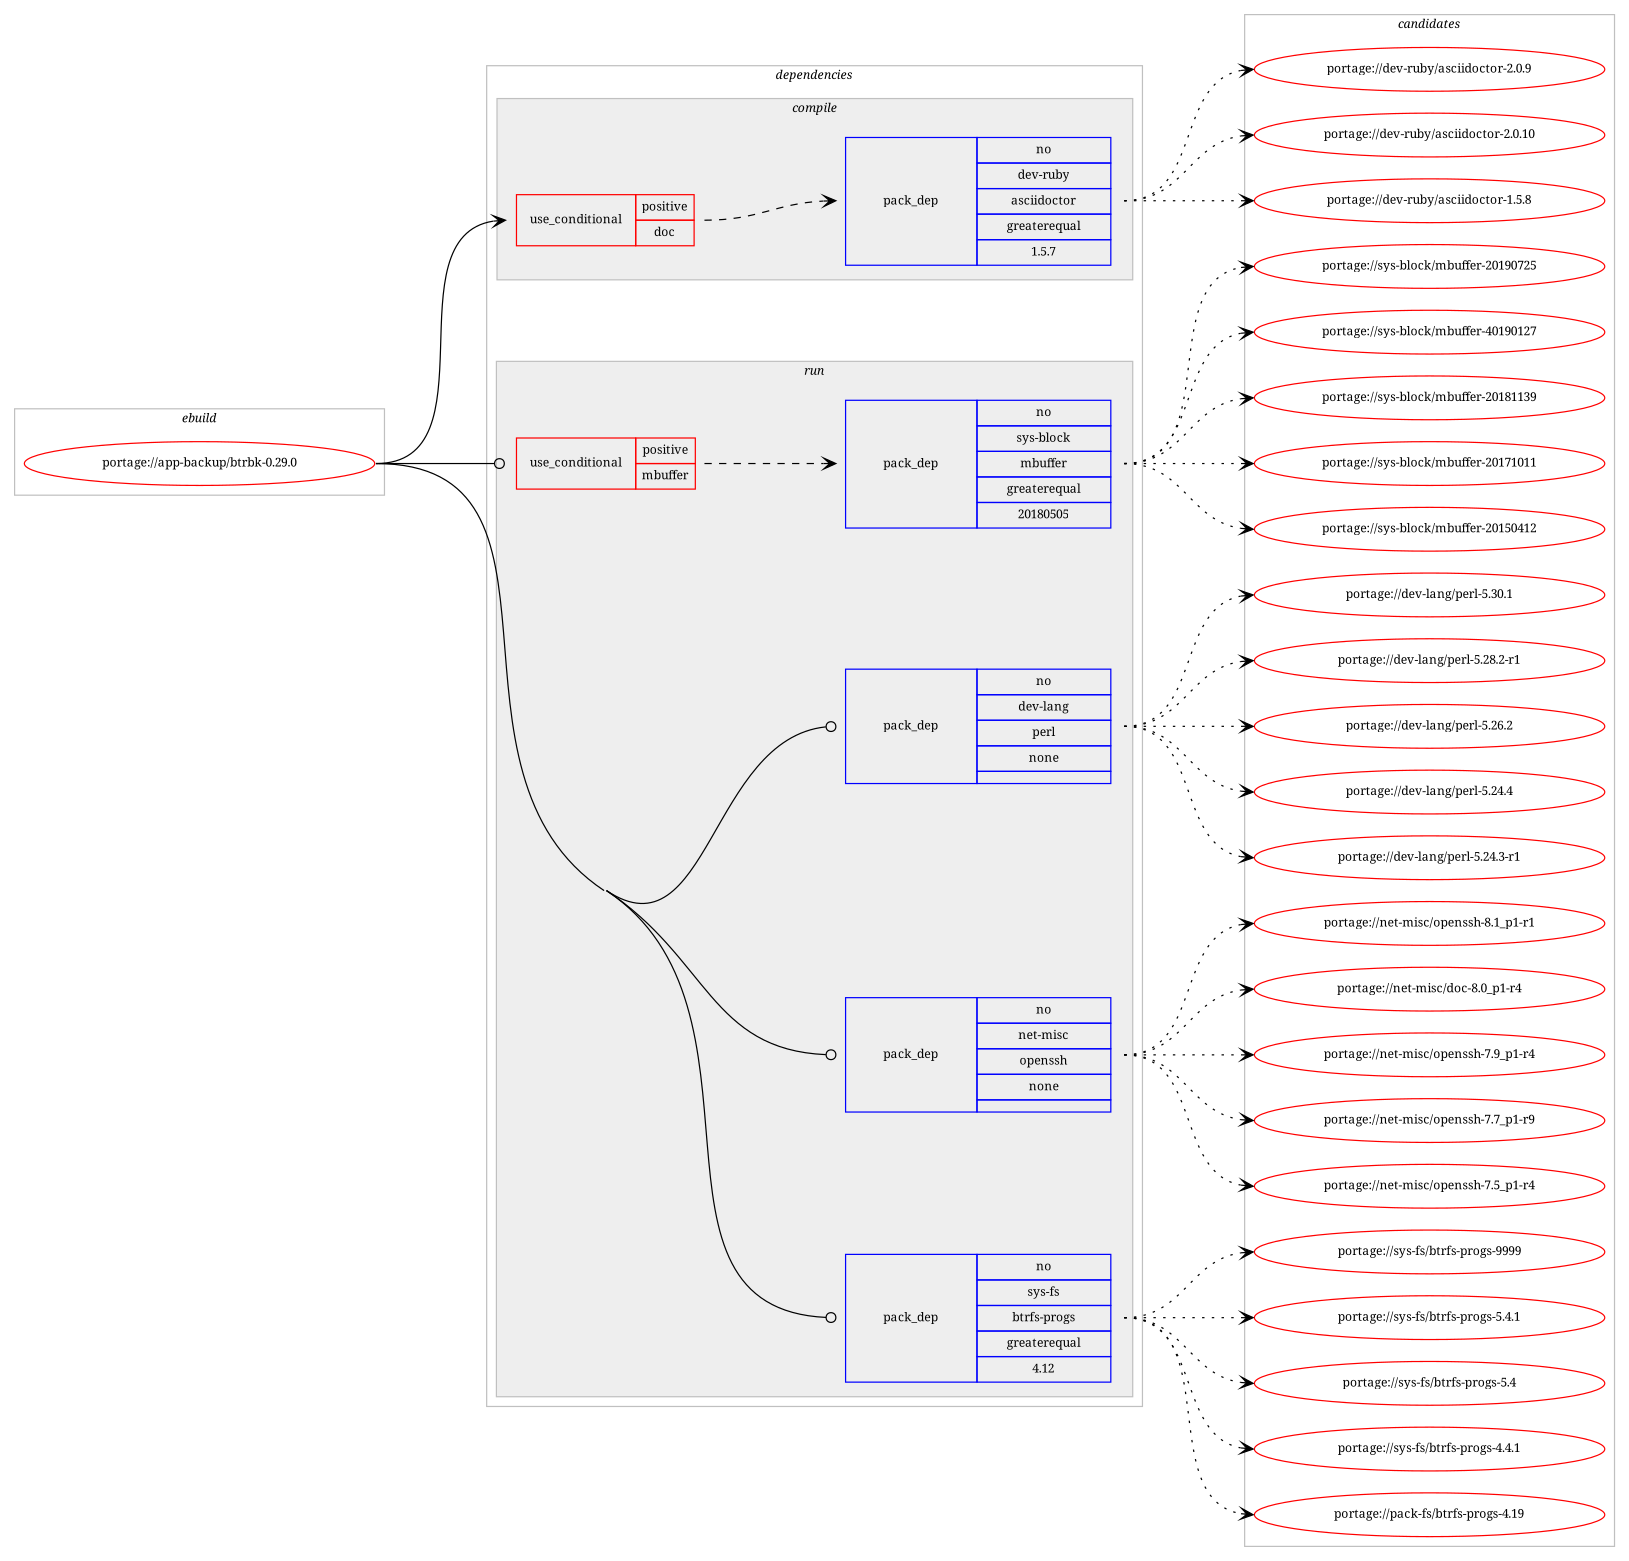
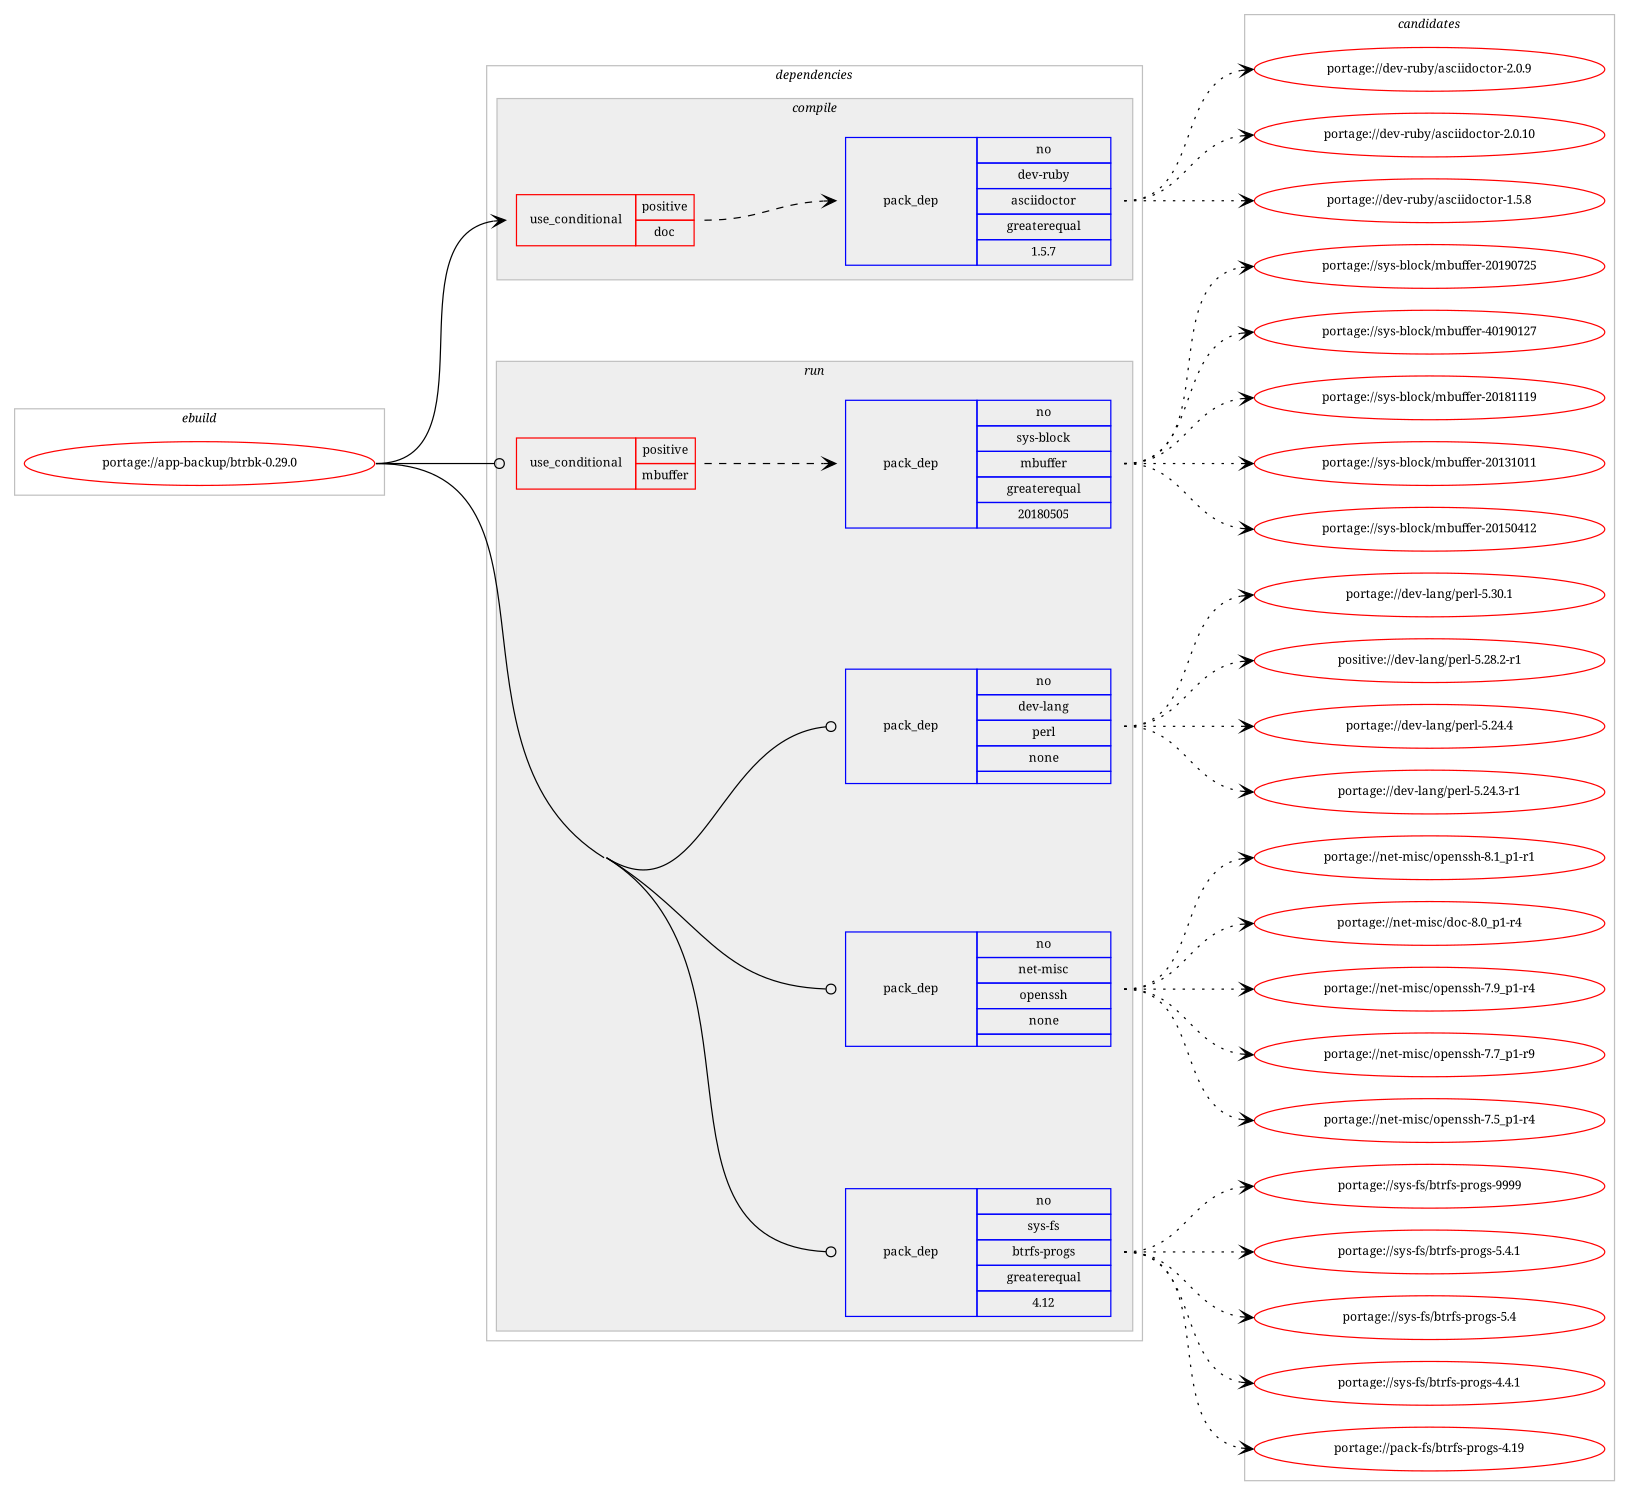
node "portage://sys-block/mbuffer-20181139": label "portage://sys-block/mbuffer-20181139" -> "portage://sys-block/mbuffer-20181119"
node "portage://sys-block/mbuffer-20171011": label "portage://sys-block/mbuffer-20171011" -> "portage://sys-block/mbuffer-20131011"
node "portage://dev-lang/perl-5.28.2-r1": label "portage://dev-lang/perl-5.28.2-r1" -> "positive://dev-lang/perl-5.28.2-r1"
node "portage://dev-lang/perl-5.26.2": removed
